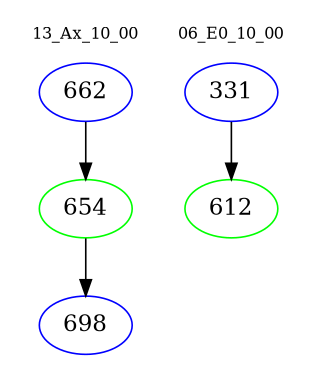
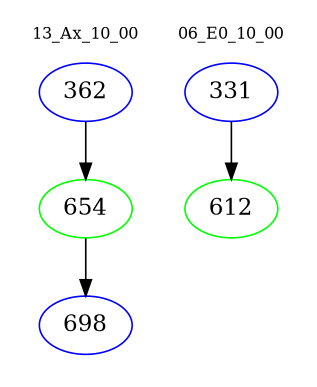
node "662": label "662" -> "362"
